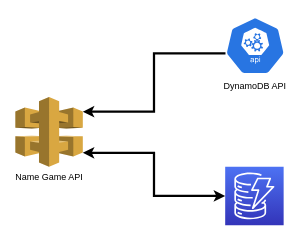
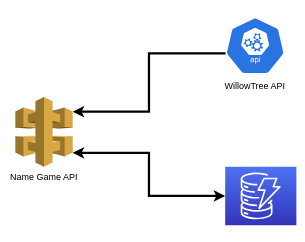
node "DynamoDB API": label "DynamoDB API" -> "WillowTree API"
node "Name Game API": size 68x70 -> 57x70
node "DynamoDB": size 59x59 -> 71x59
